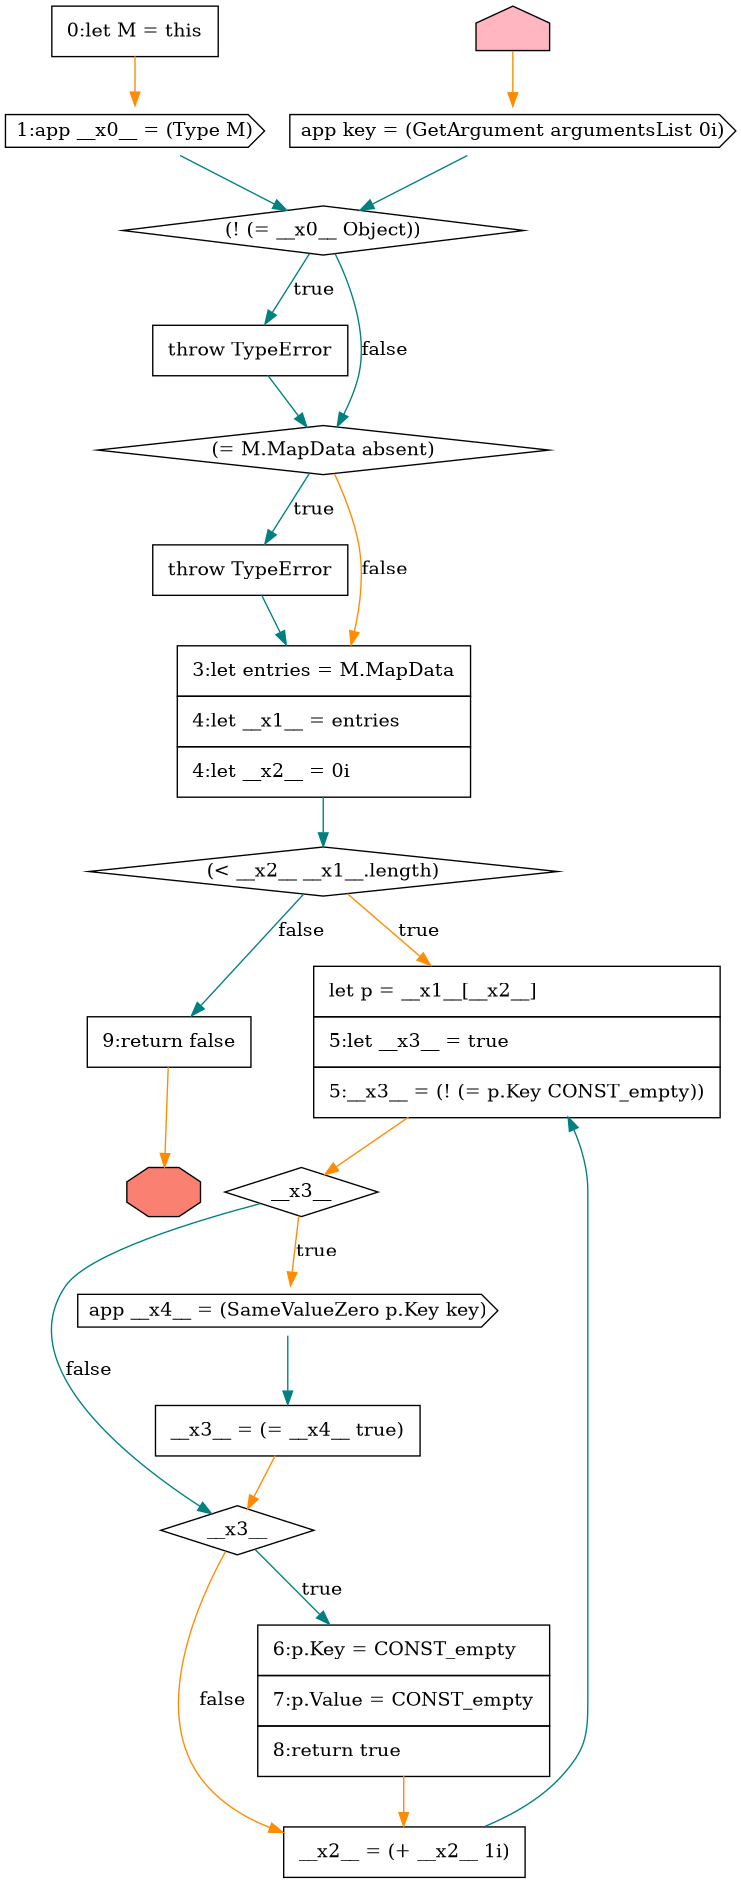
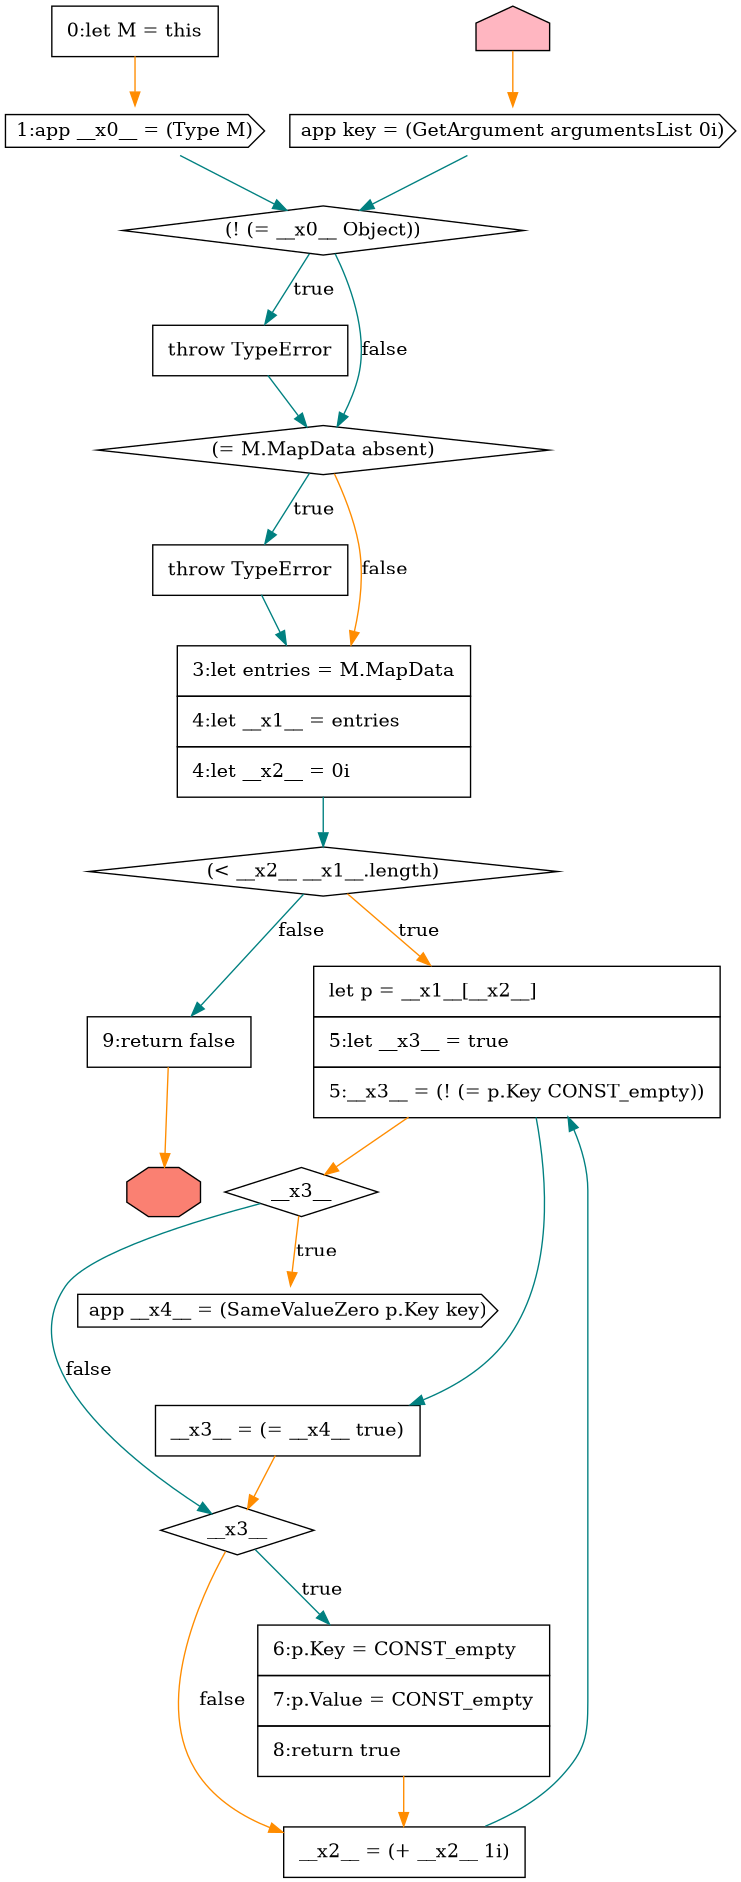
edge "app __x4__ = (SameValueZero p.Key key)" -> "__x3__ = (= __x4__ true)": now "let p = __x1__[__x2__]" -> "__x3__ = (= __x4__ true)"
